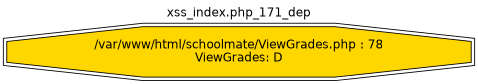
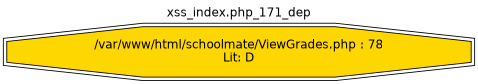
node "/var/www/html/schoolmate/ViewGrades.php : 78 ViewGrades: D": label "/var/www/html/schoolmate/ViewGrades.php : 78 ViewGrades: D" -> "/var/www/html/schoolmate/ViewGrades.php : 78 Lit: D"
